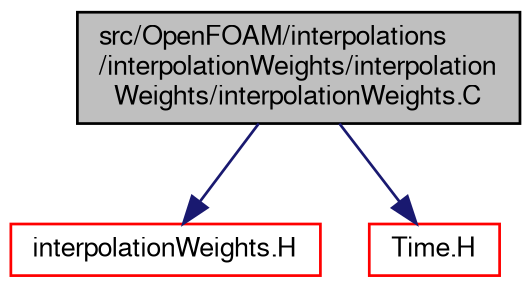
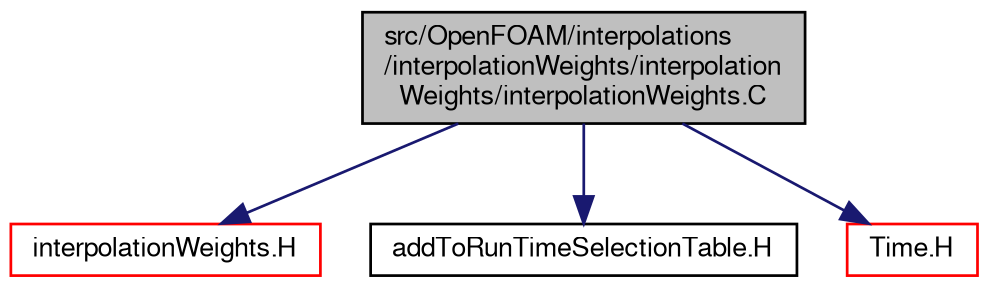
node "addToRunTimeSelectionTable.H": added
